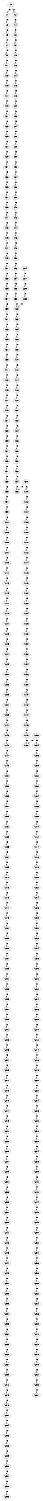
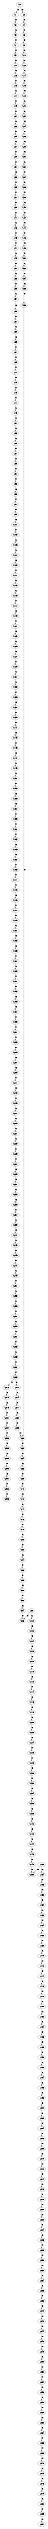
node "S271": added
